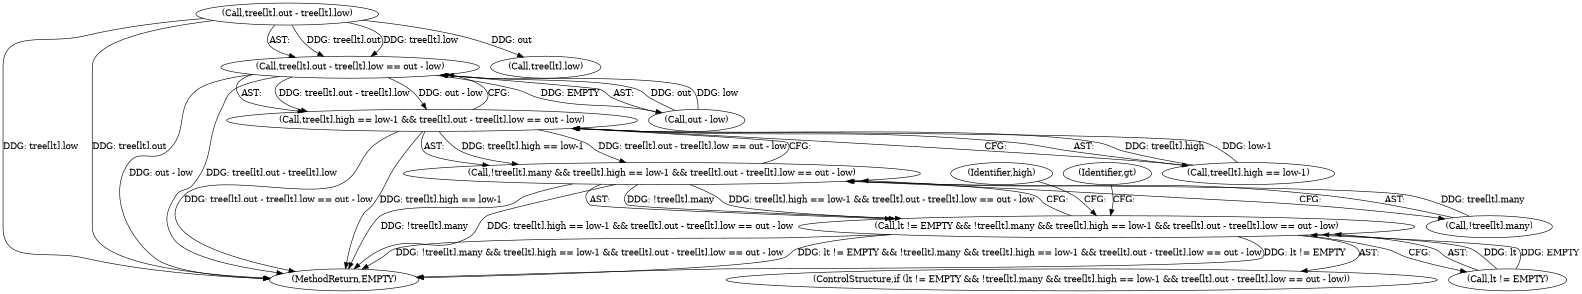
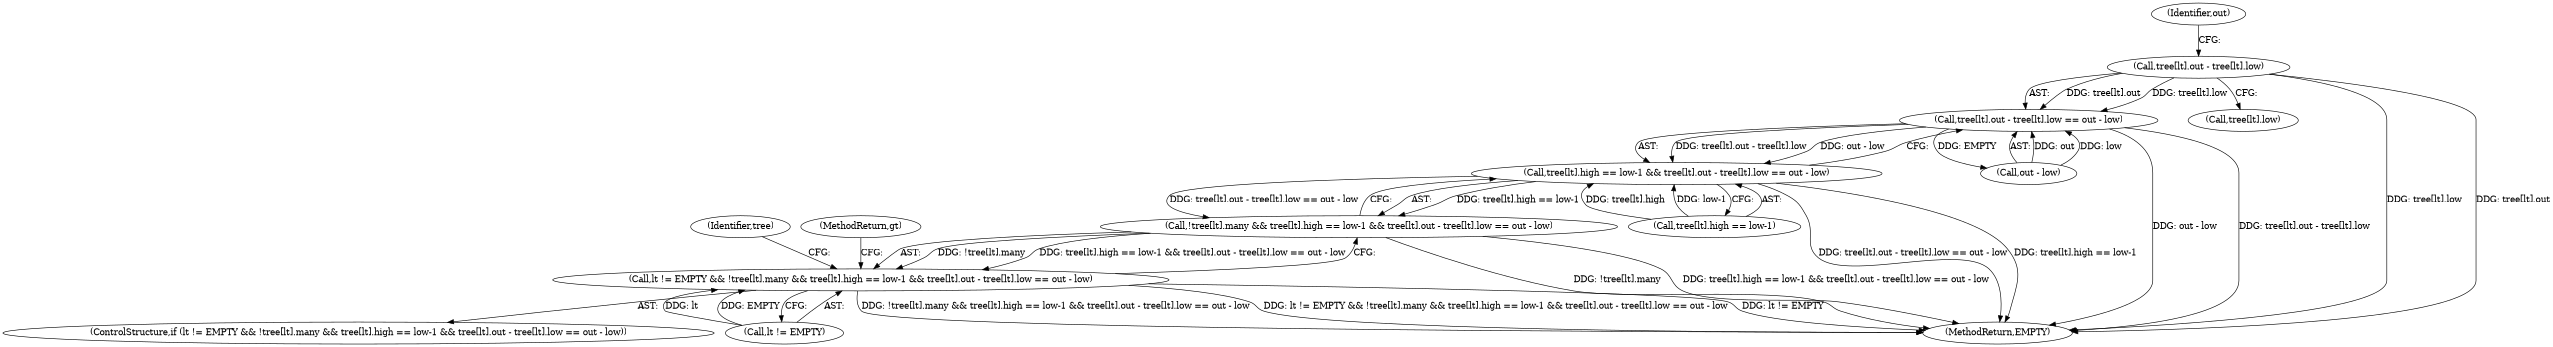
node "(Identifier,out)": added
edge "(Call,tree[lt].out - tree[lt].low)" -> "(Call,tree[lt].low)": label "DDG: out" -> "CFG: "
node "(Identifier,high)": label "(Identifier,high)" -> "(Identifier,tree)"
node "(Identifier,gt)": label "(Identifier,gt)" -> "(MethodReturn,gt)"
node "(Call,!tree[lt].many)": removed
